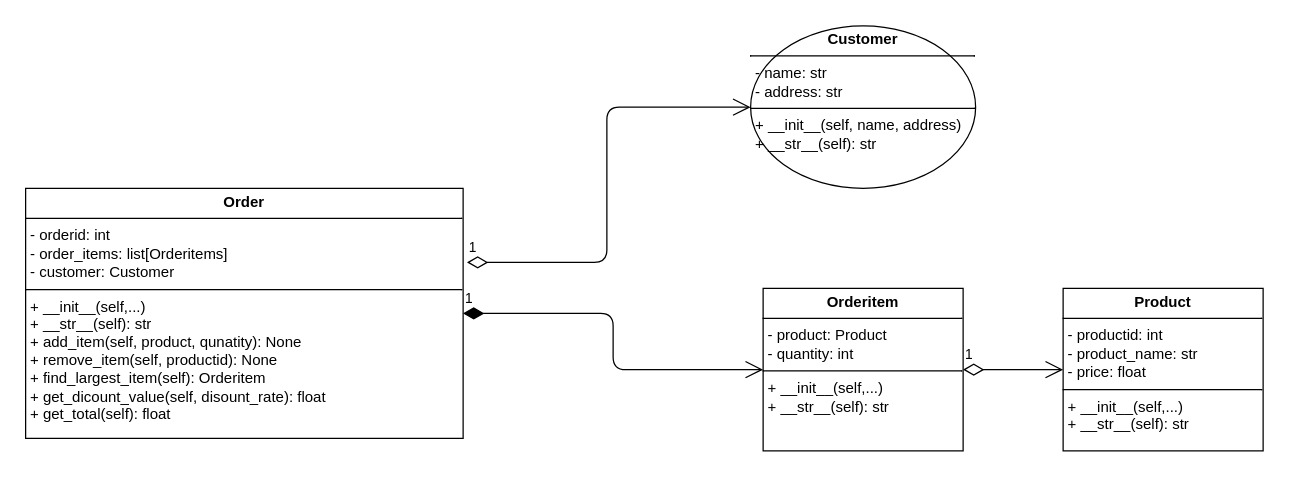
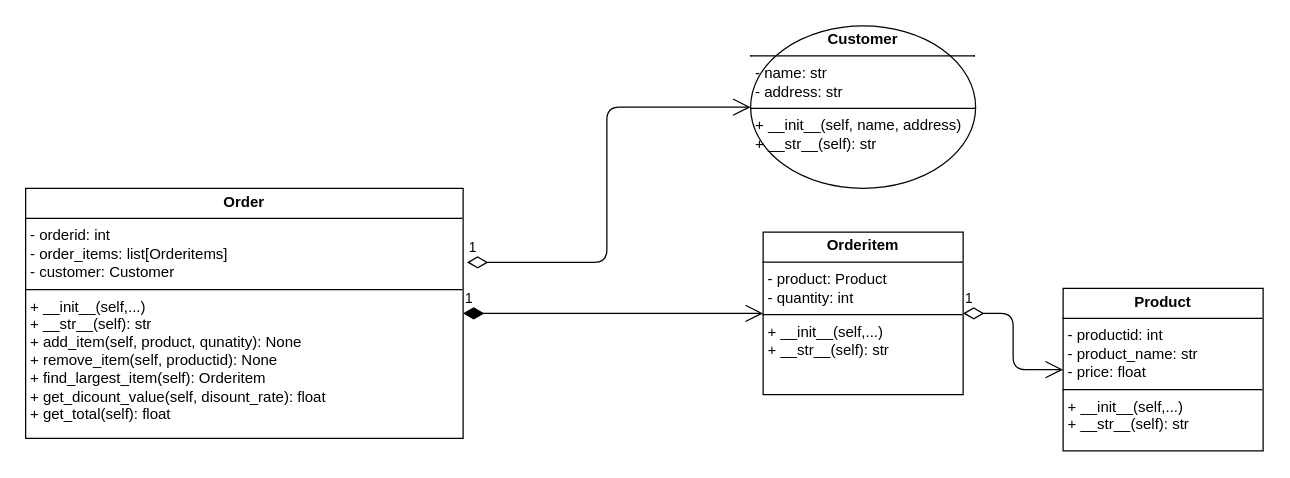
node "Orderitem - product: Product - quantity: int + __init__(self,...) + __str__(self): str": moved (863, 369) -> (863, 313)
